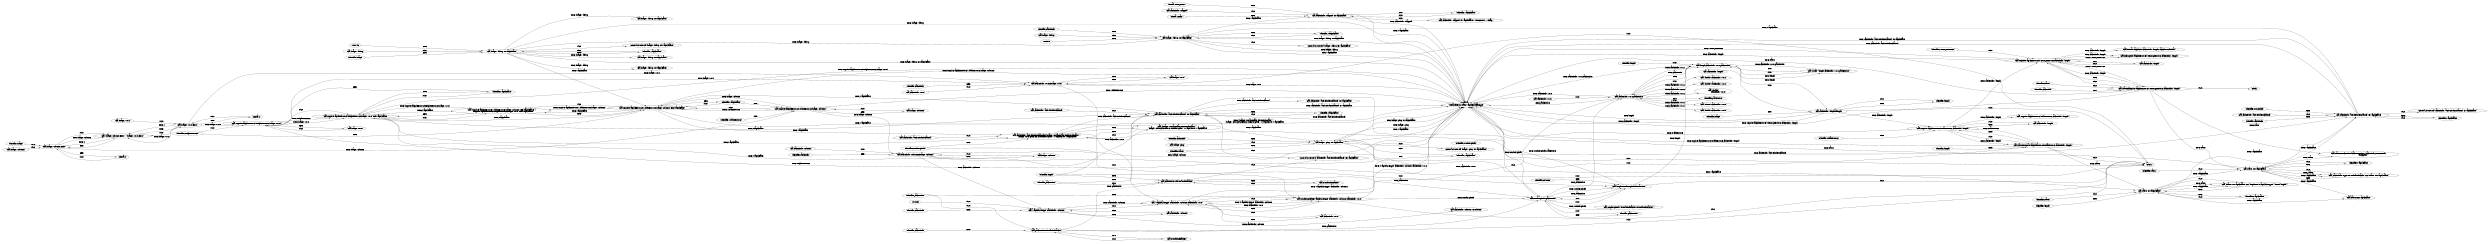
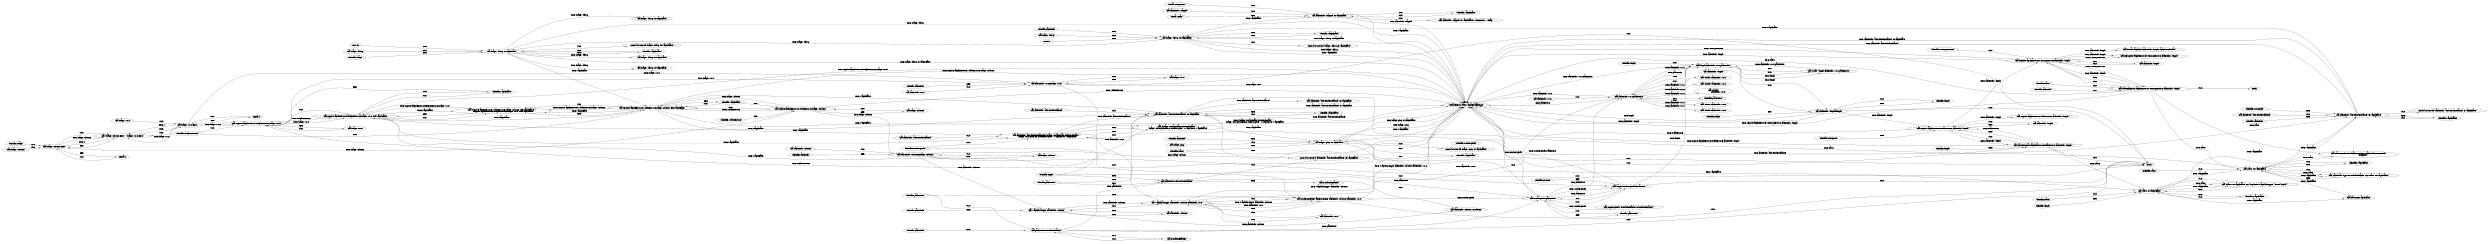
node "(Identifier,AreaResource)": label "(Identifier,AreaResource)" -> "(Identifier,Anonymous)"
edge "(Call,sizeof(IndexPacket))" -> "(Call,packet_size+=sizeof(IndexPacket))": now "(Call,sizeof(IndexPacket))" -> "(Call,cache_info->columns != columns)"
node "1000280": removed
